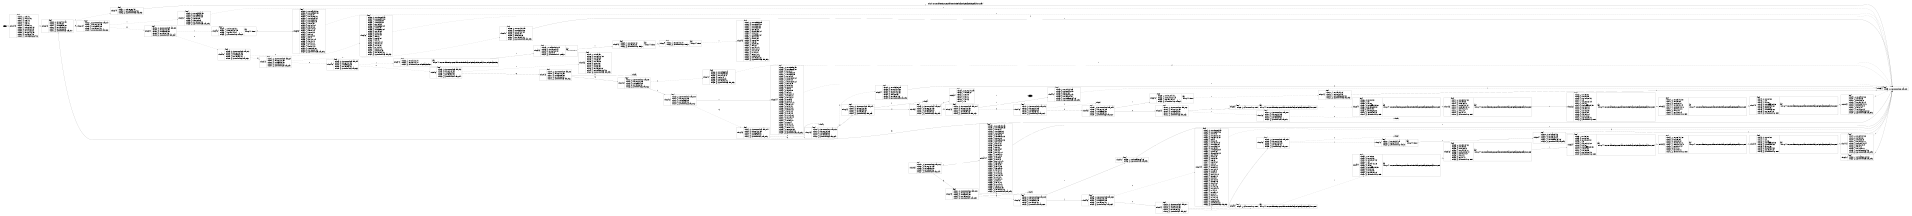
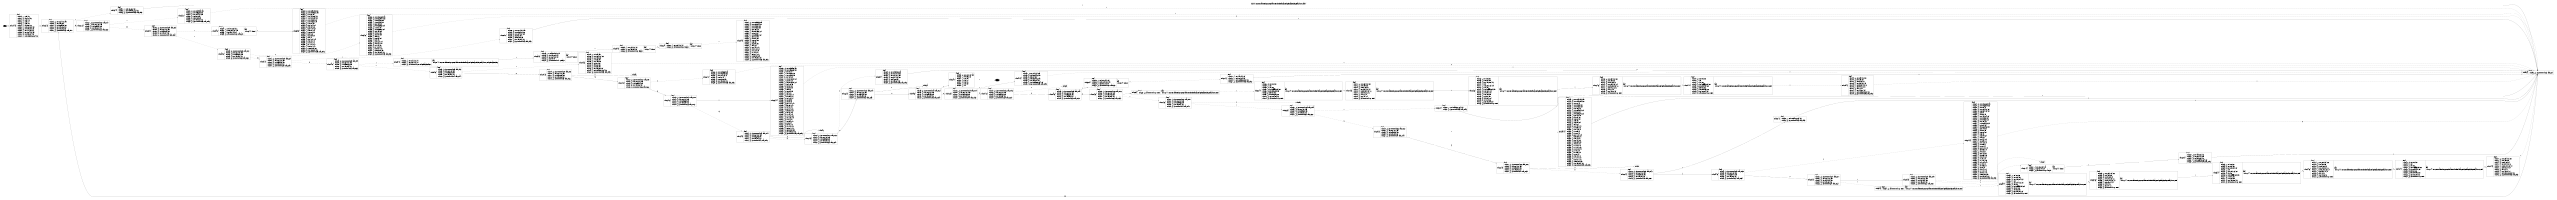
node "0x402235 [25]": added
